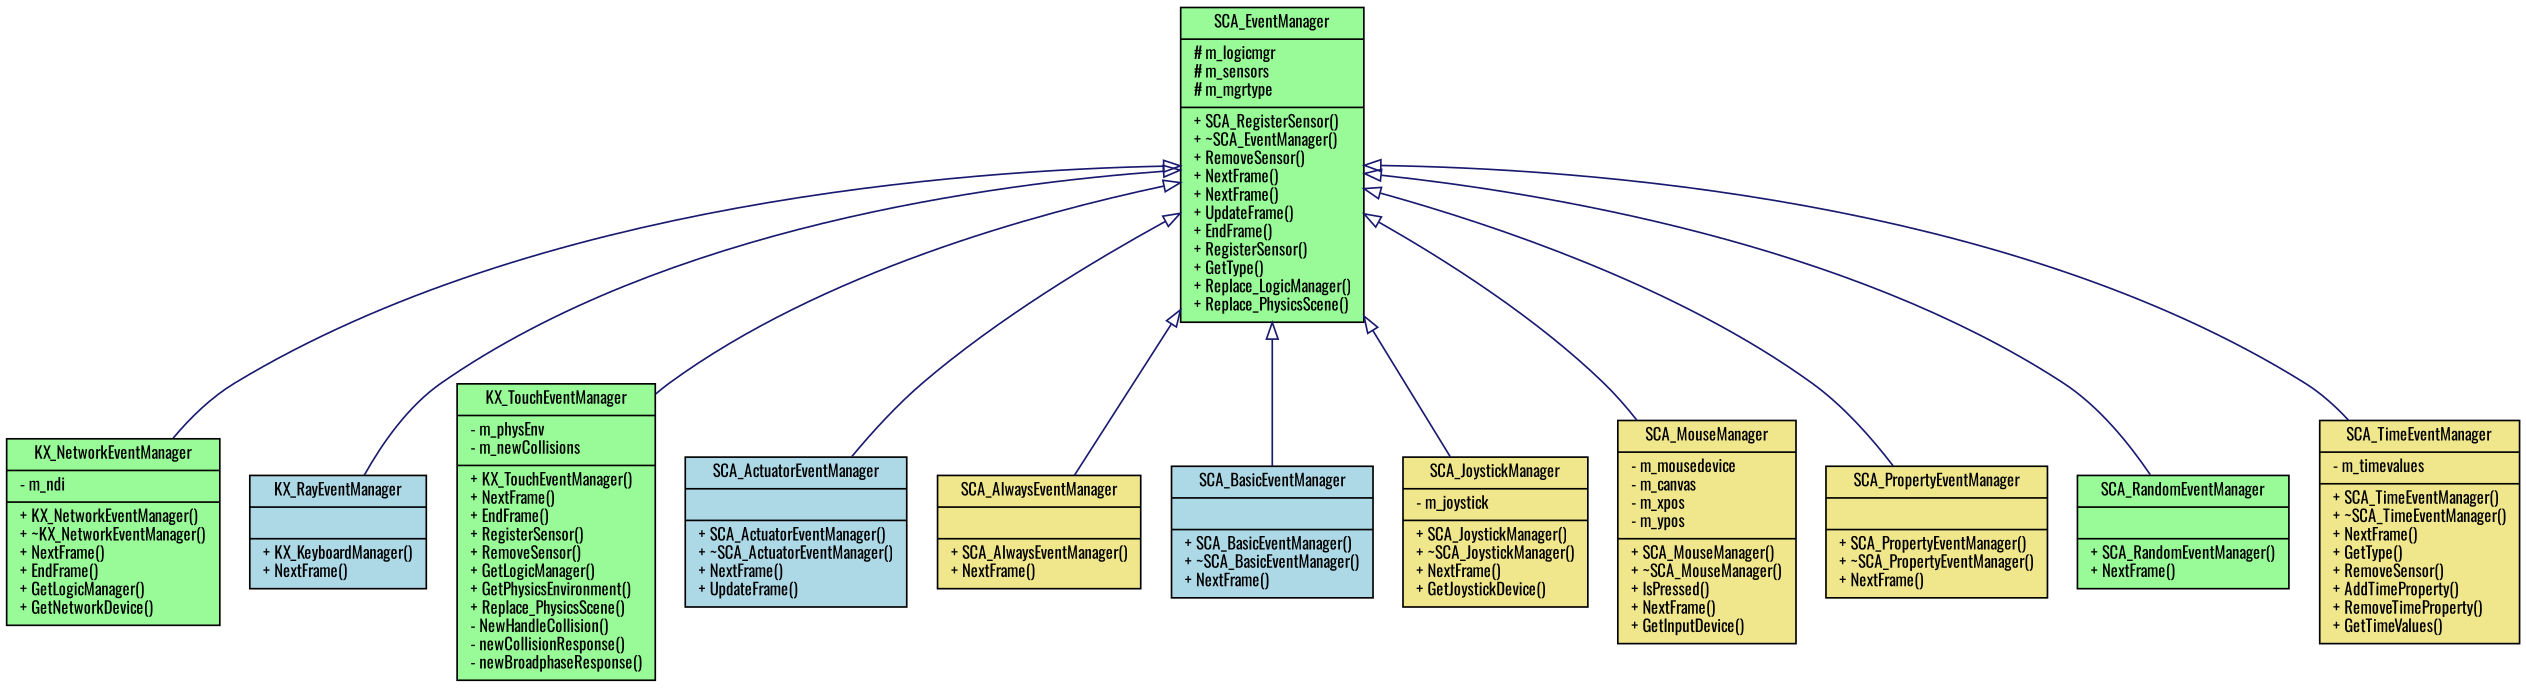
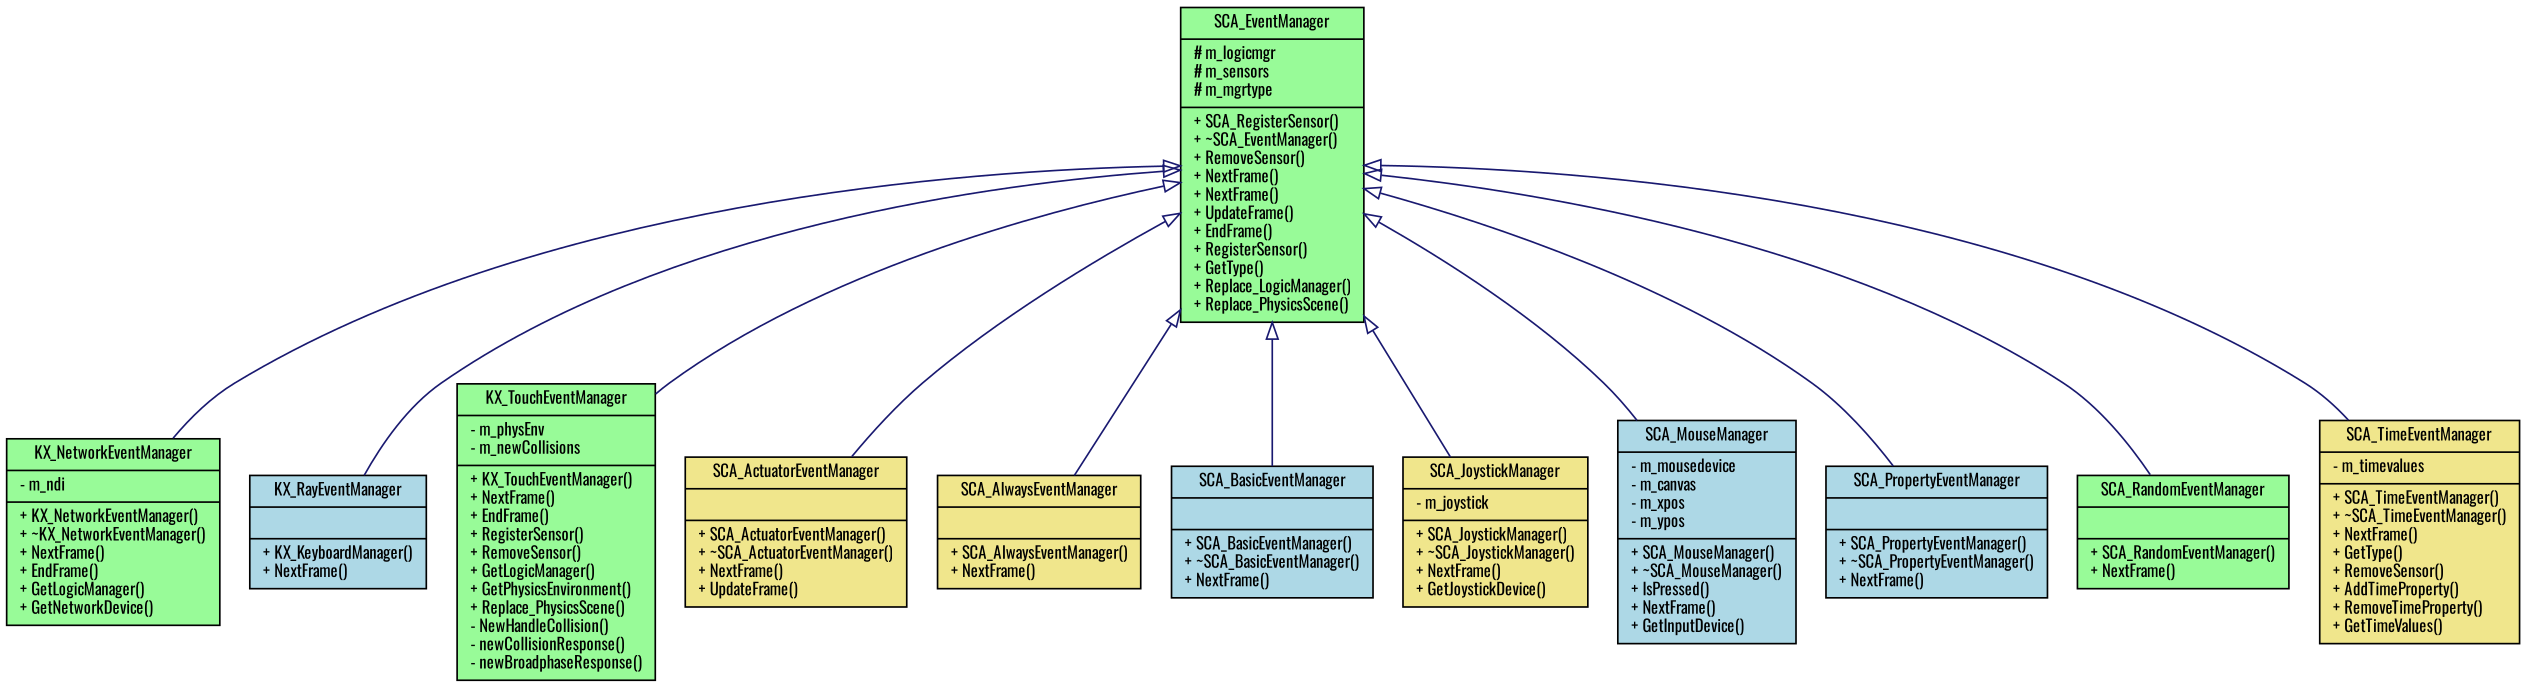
node "SCA_ActuatorEventManager": fillcolor lightblue -> khaki
node "SCA_MouseManager": fillcolor khaki -> lightblue
node "SCA_PropertyEventManager": fillcolor khaki -> lightblue
